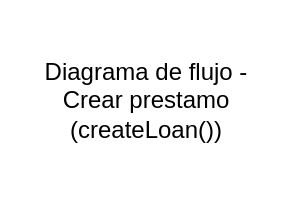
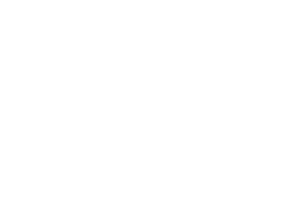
node "Diagrama de flujo - Crear prestamo (createLoan())": removed
